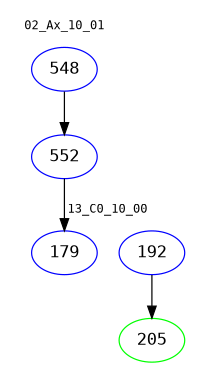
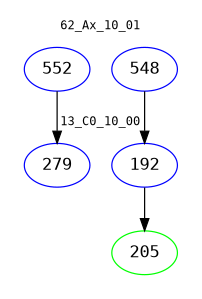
cluster "02_Ax_10_01": label "02_Ax_10_01" -> "62_Ax_10_01"
edge "548" -> "552": now "548" -> "192"
node "179": label "179" -> "279"
